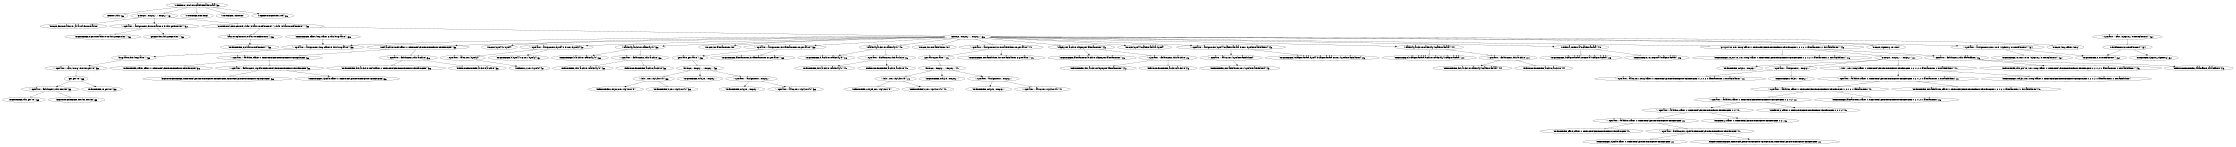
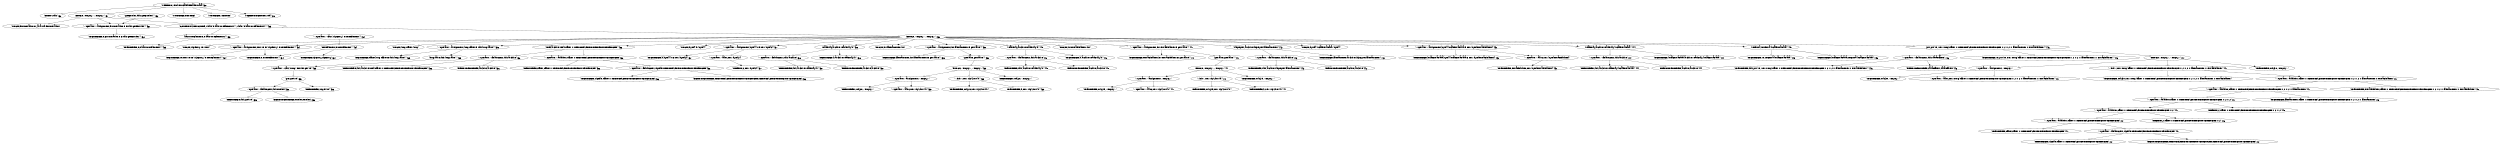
edge "(<operator>.assignment,Enumeration e = this.getEntries())" -> "(getEntries,this.getEntries())": reversed
edge "(IDENTIFIER,offset,long offset = this.longValue())" -> "(<operator>.assignment,long offset = this.longValue())": reversed
